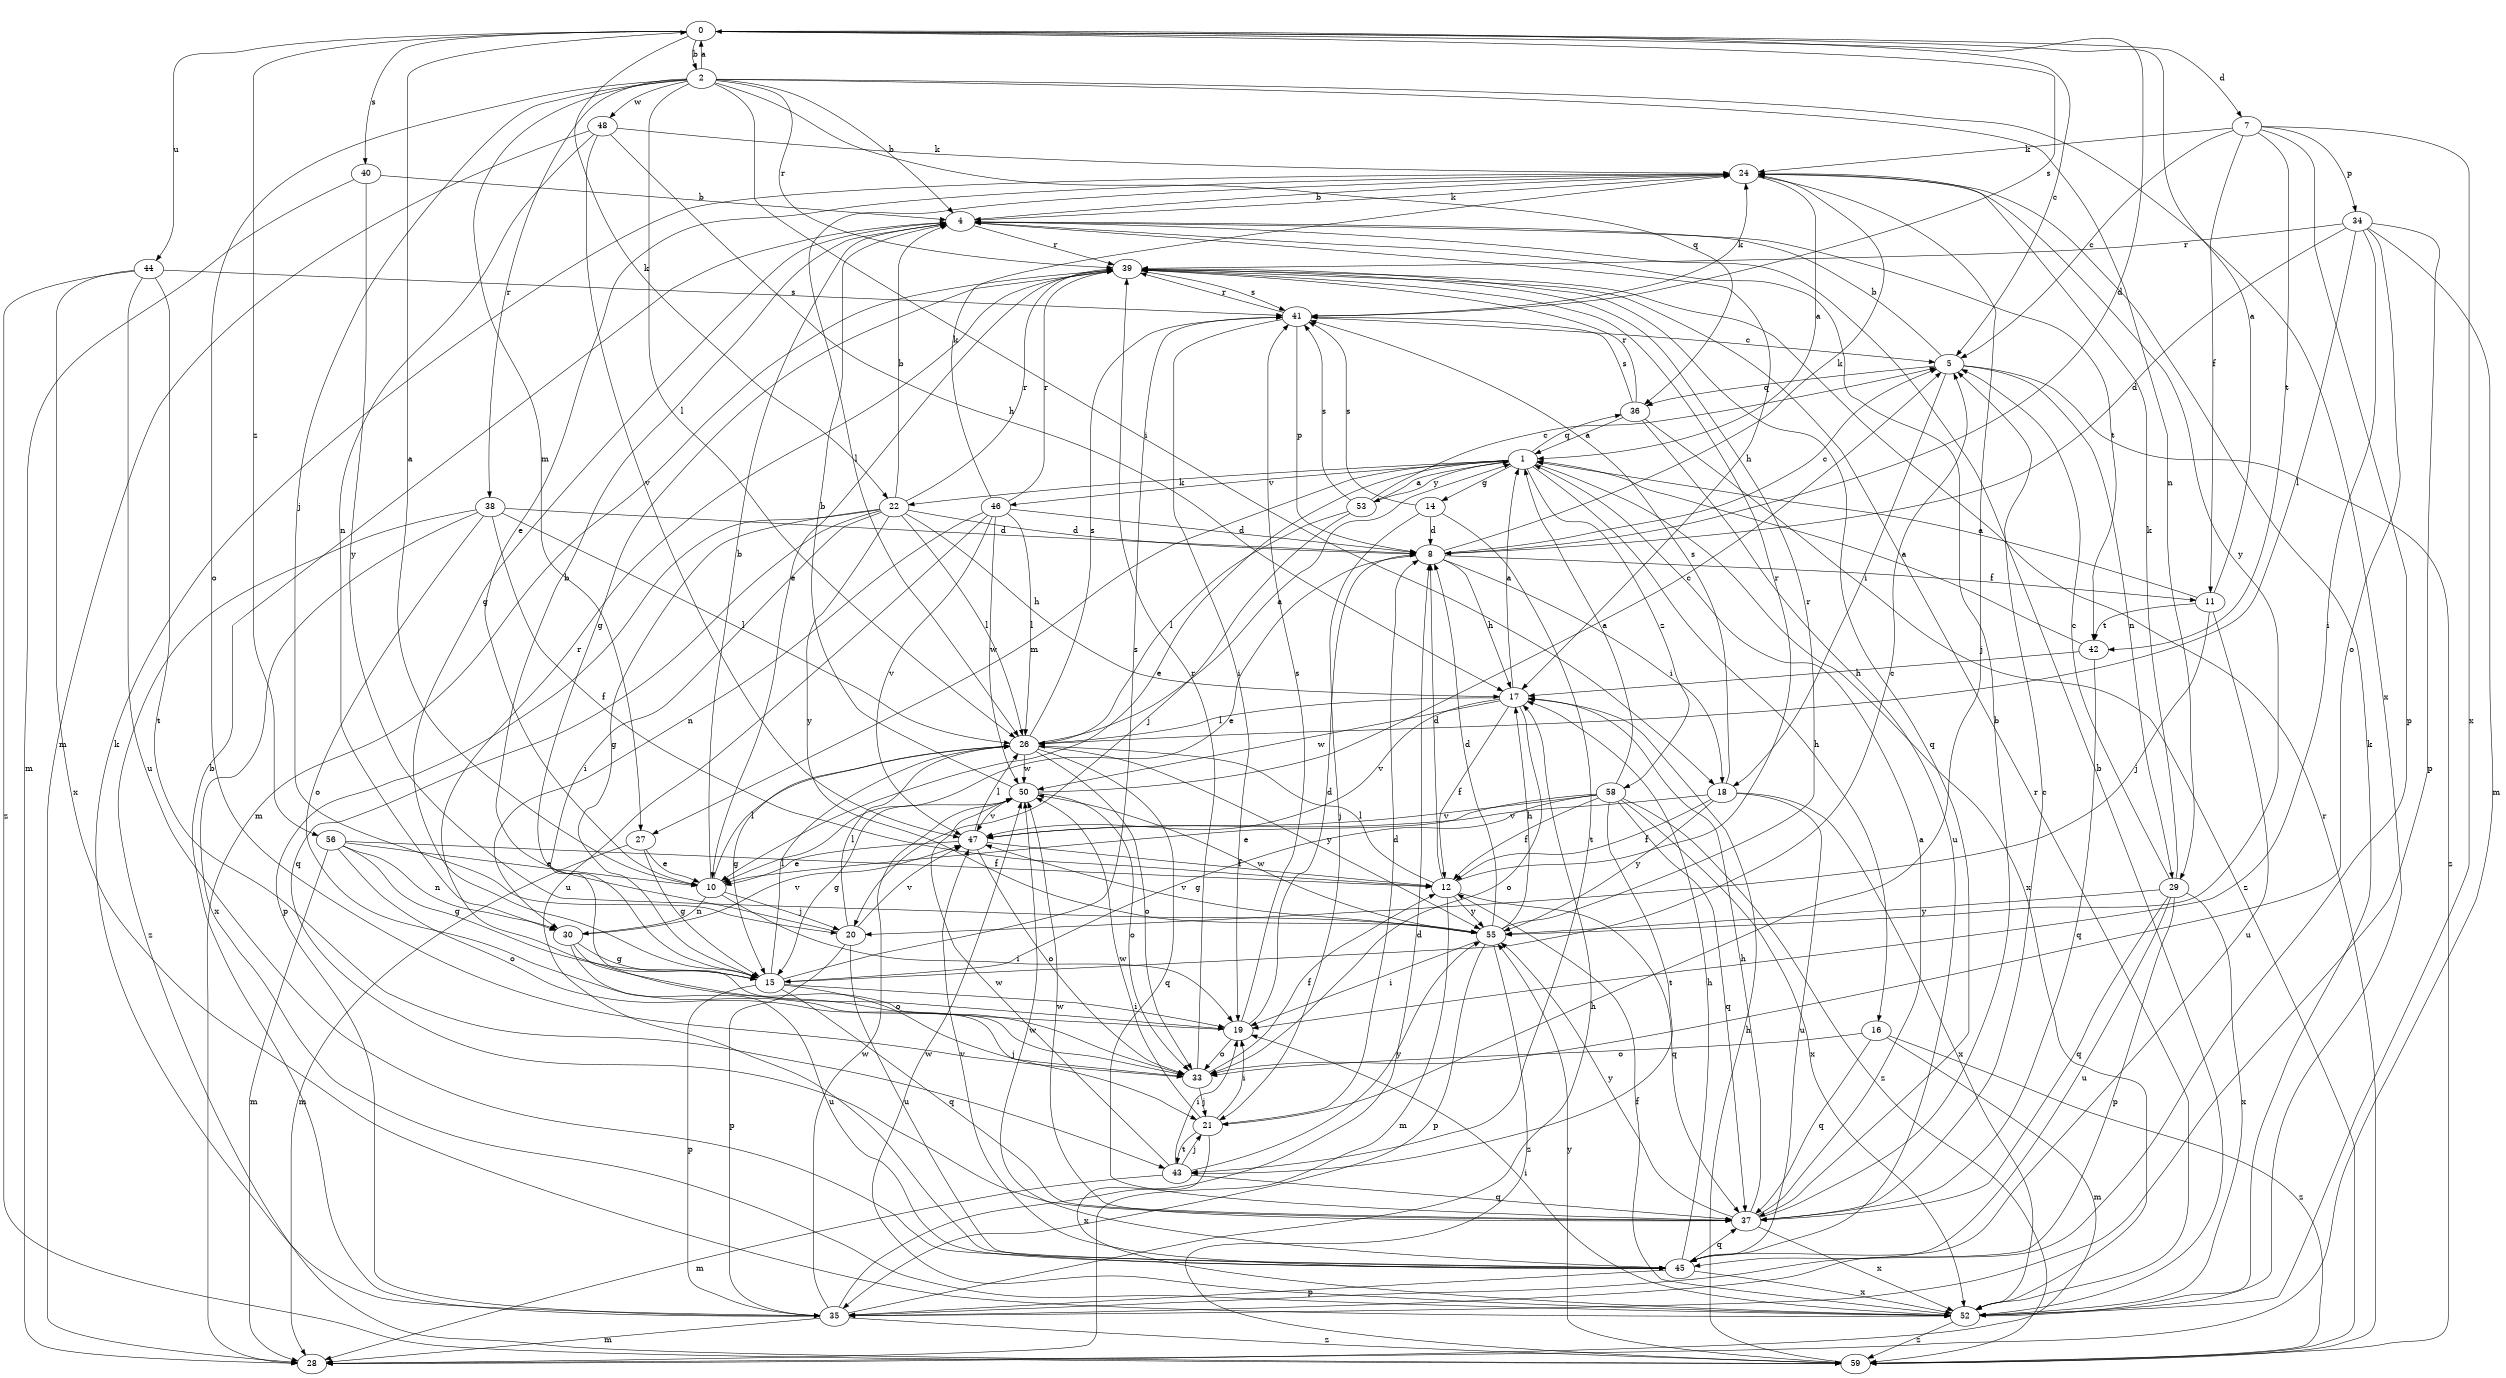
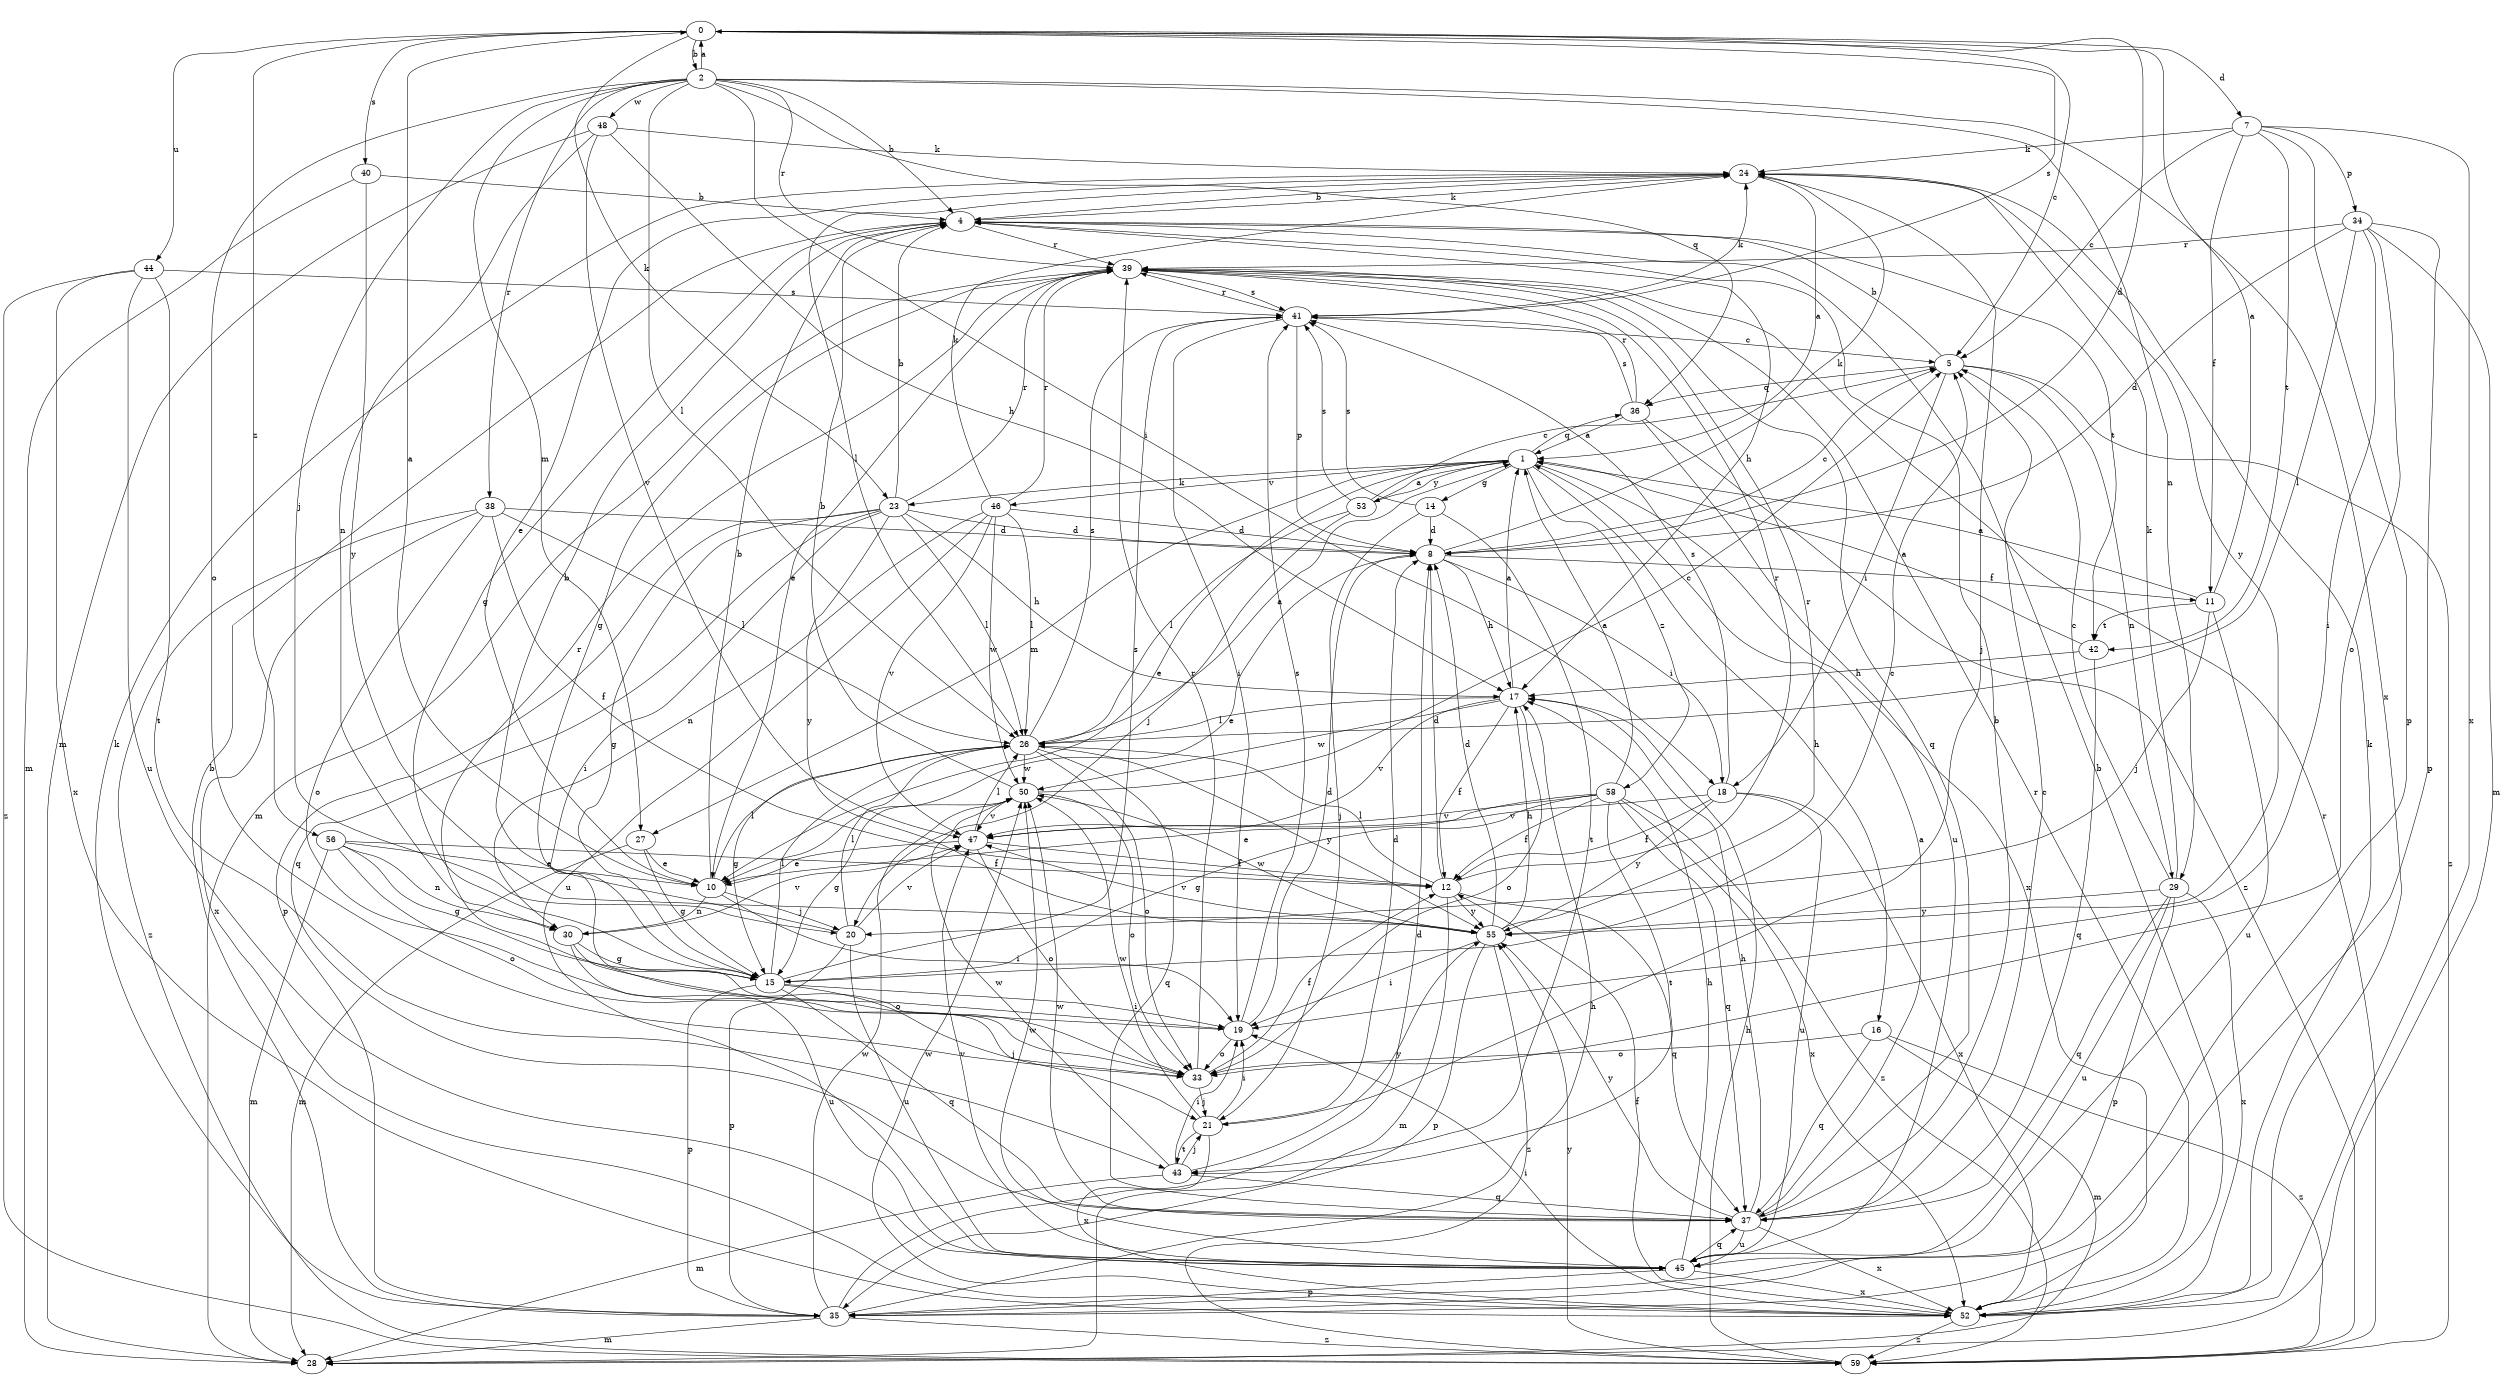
node "22": label "22" -> "23"
edge "37" -> "45": added, label "u"
